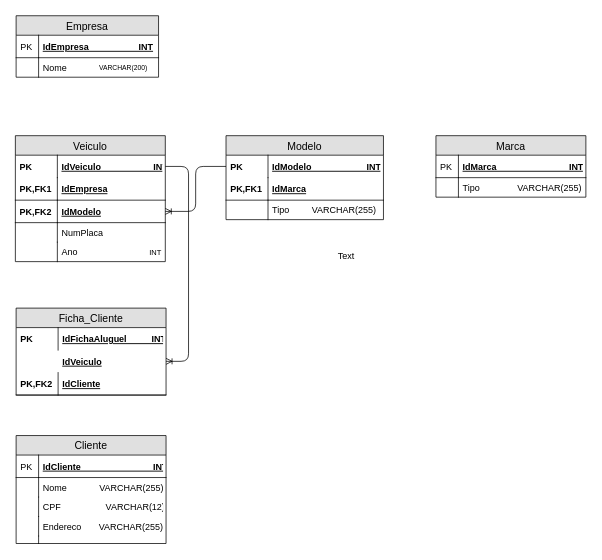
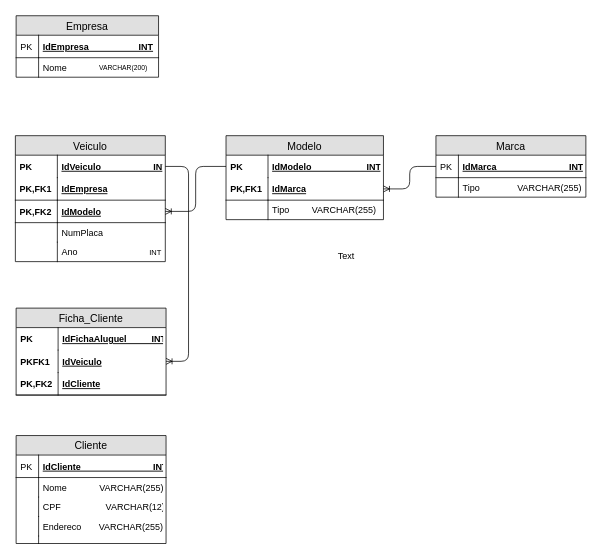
edge "IdMarca INT" -> "IdMarca": added
node "PKFK1": added
